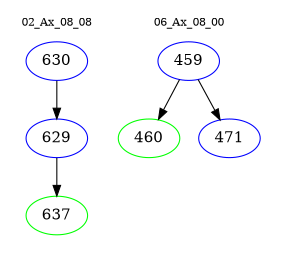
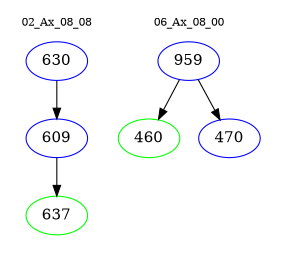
node "459": label "459" -> "959"
node "629": label "629" -> "609"
node "471": label "471" -> "470"
